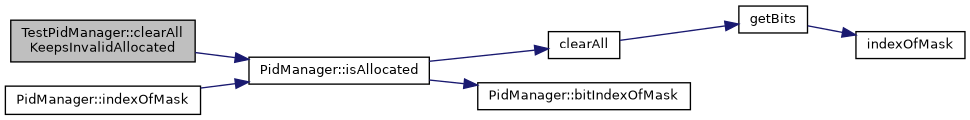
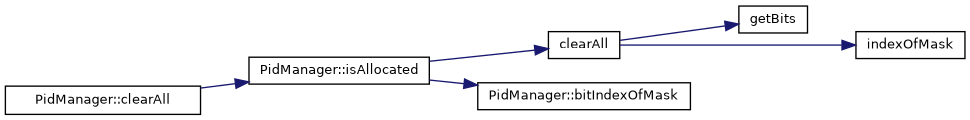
edge "getBits" -> "indexOfMask": now "clearAll" -> "indexOfMask"
node "TestPidManager::clearAll KeepsInvalidAllocated": removed
node "PidManager::indexOfMask": label "PidManager::indexOfMask" -> "PidManager::clearAll"
